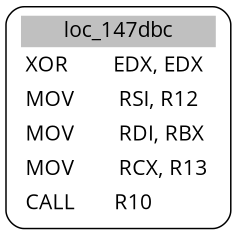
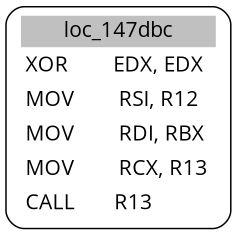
node "loc_147dbc": text "CALL       R10" -> "CALL       R13"
